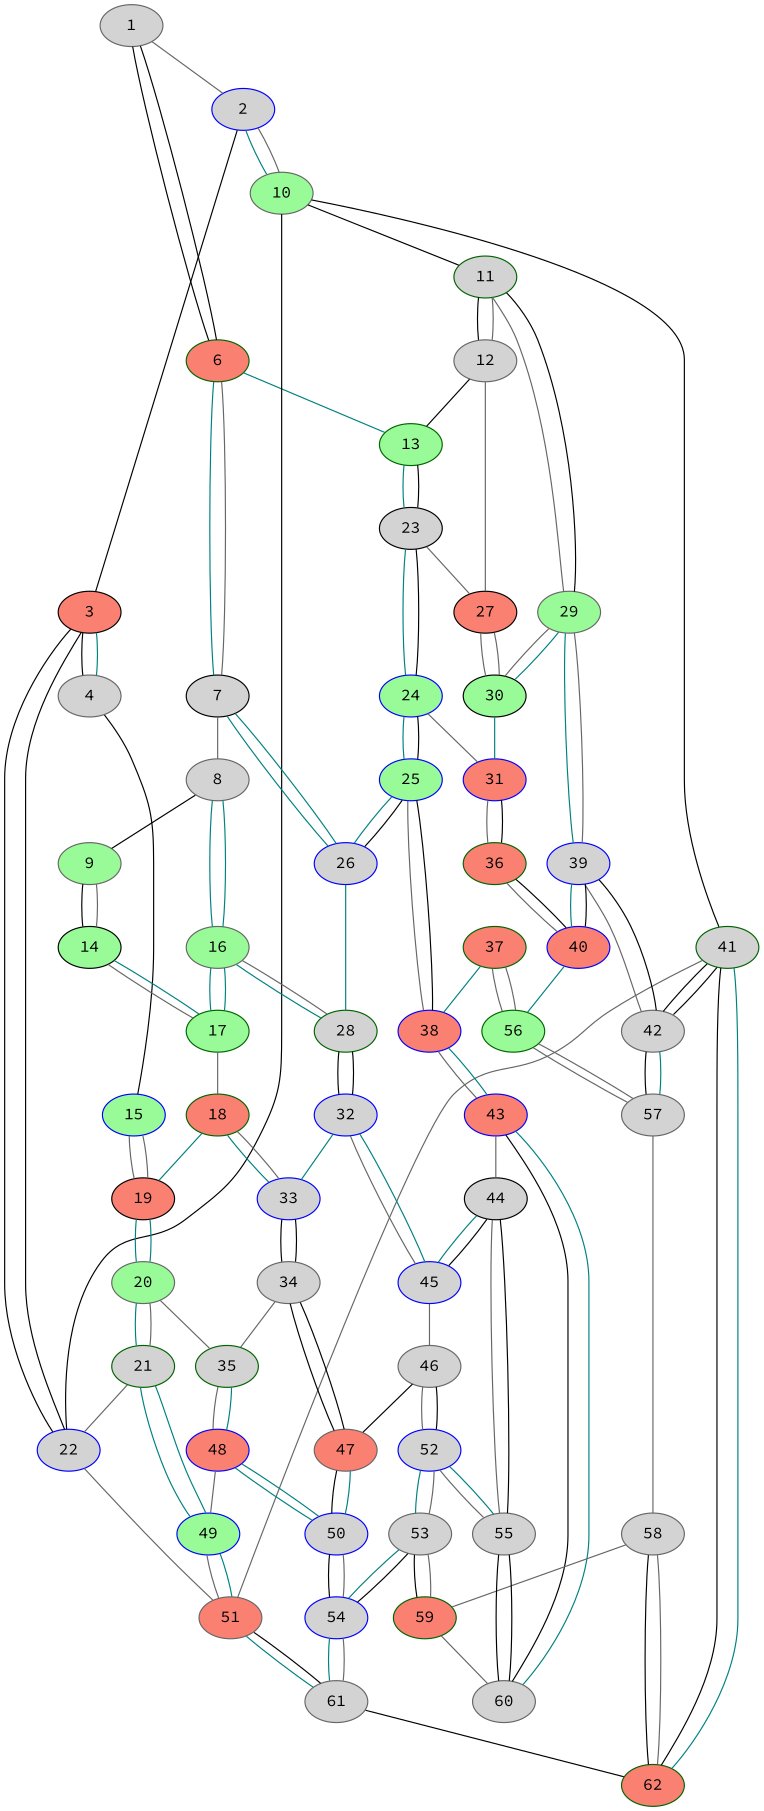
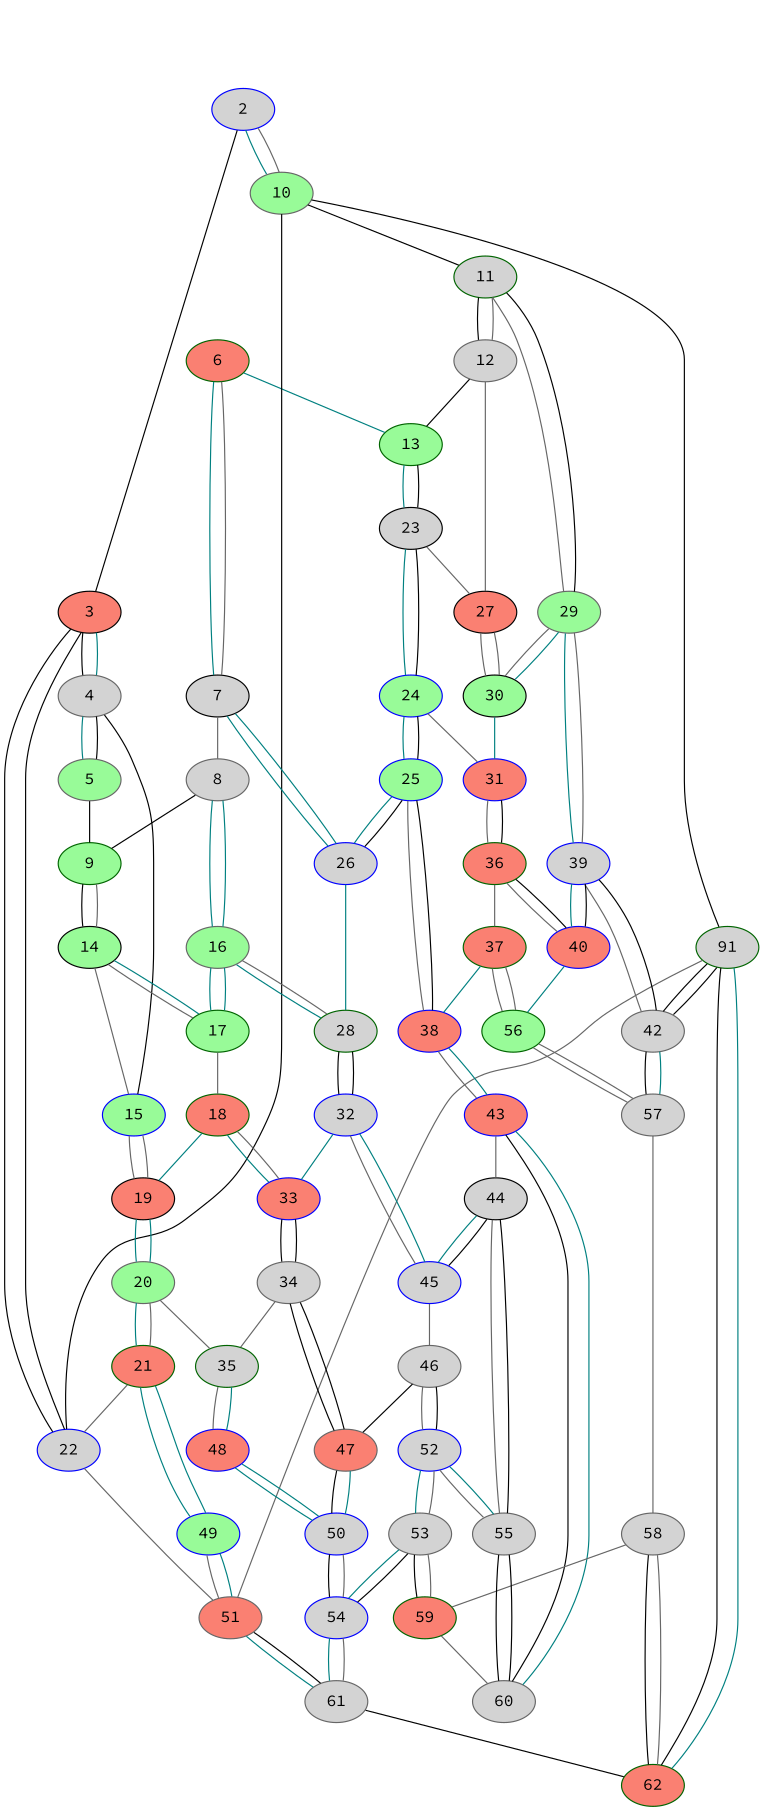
node "1": removed
node "5": added
node "9": color gray40 -> darkgreen
edge "36" -- "37": added
node "41": label "41" -> "91"
edge "14" -- "15": added
node "33": fillcolor lightgrey -> salmon
node "21": fillcolor lightgrey -> salmon
edge "48" -- "49": removed
